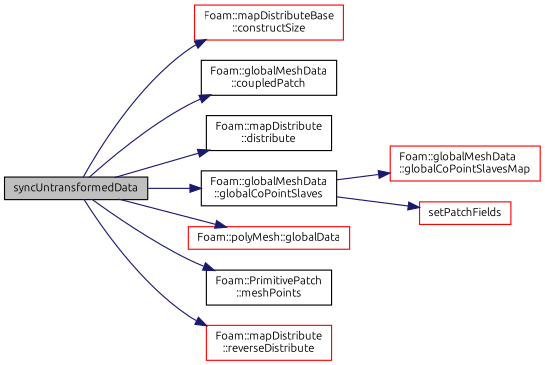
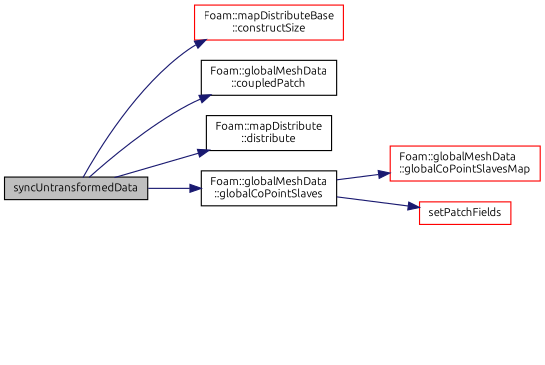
node "Foam::polyMesh::globalData": removed
node "Foam::PrimitivePatch ::meshPoints": removed
node "Foam::mapDistribute ::reverseDistribute": removed
